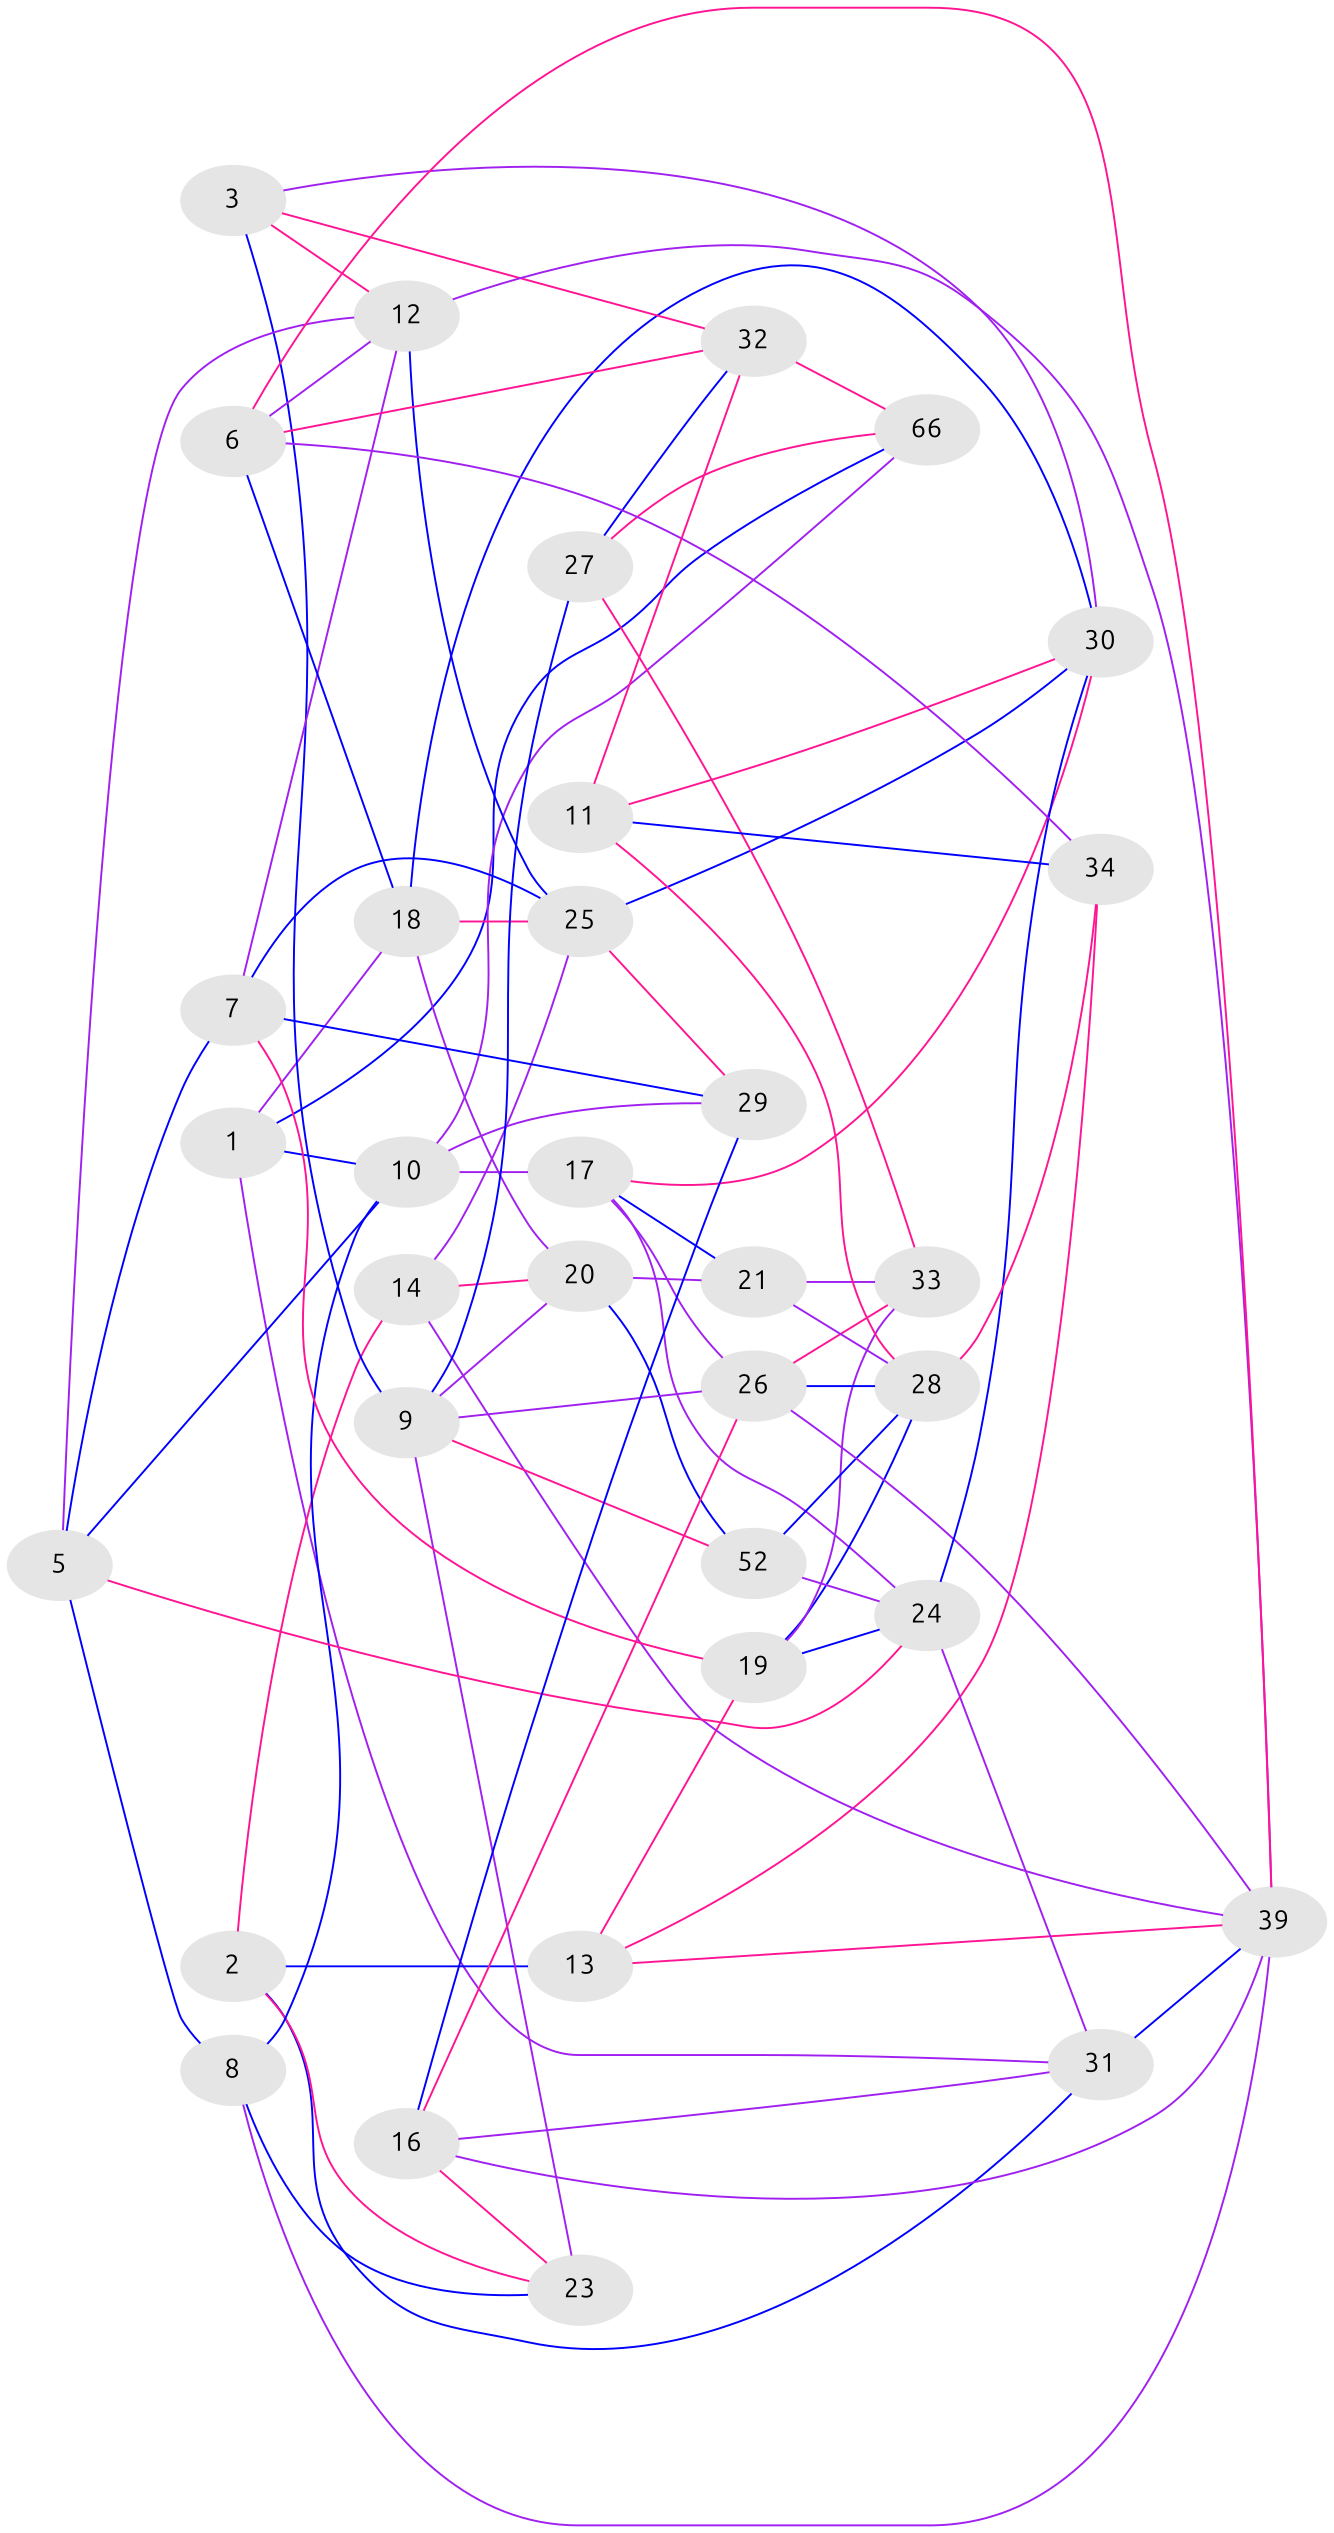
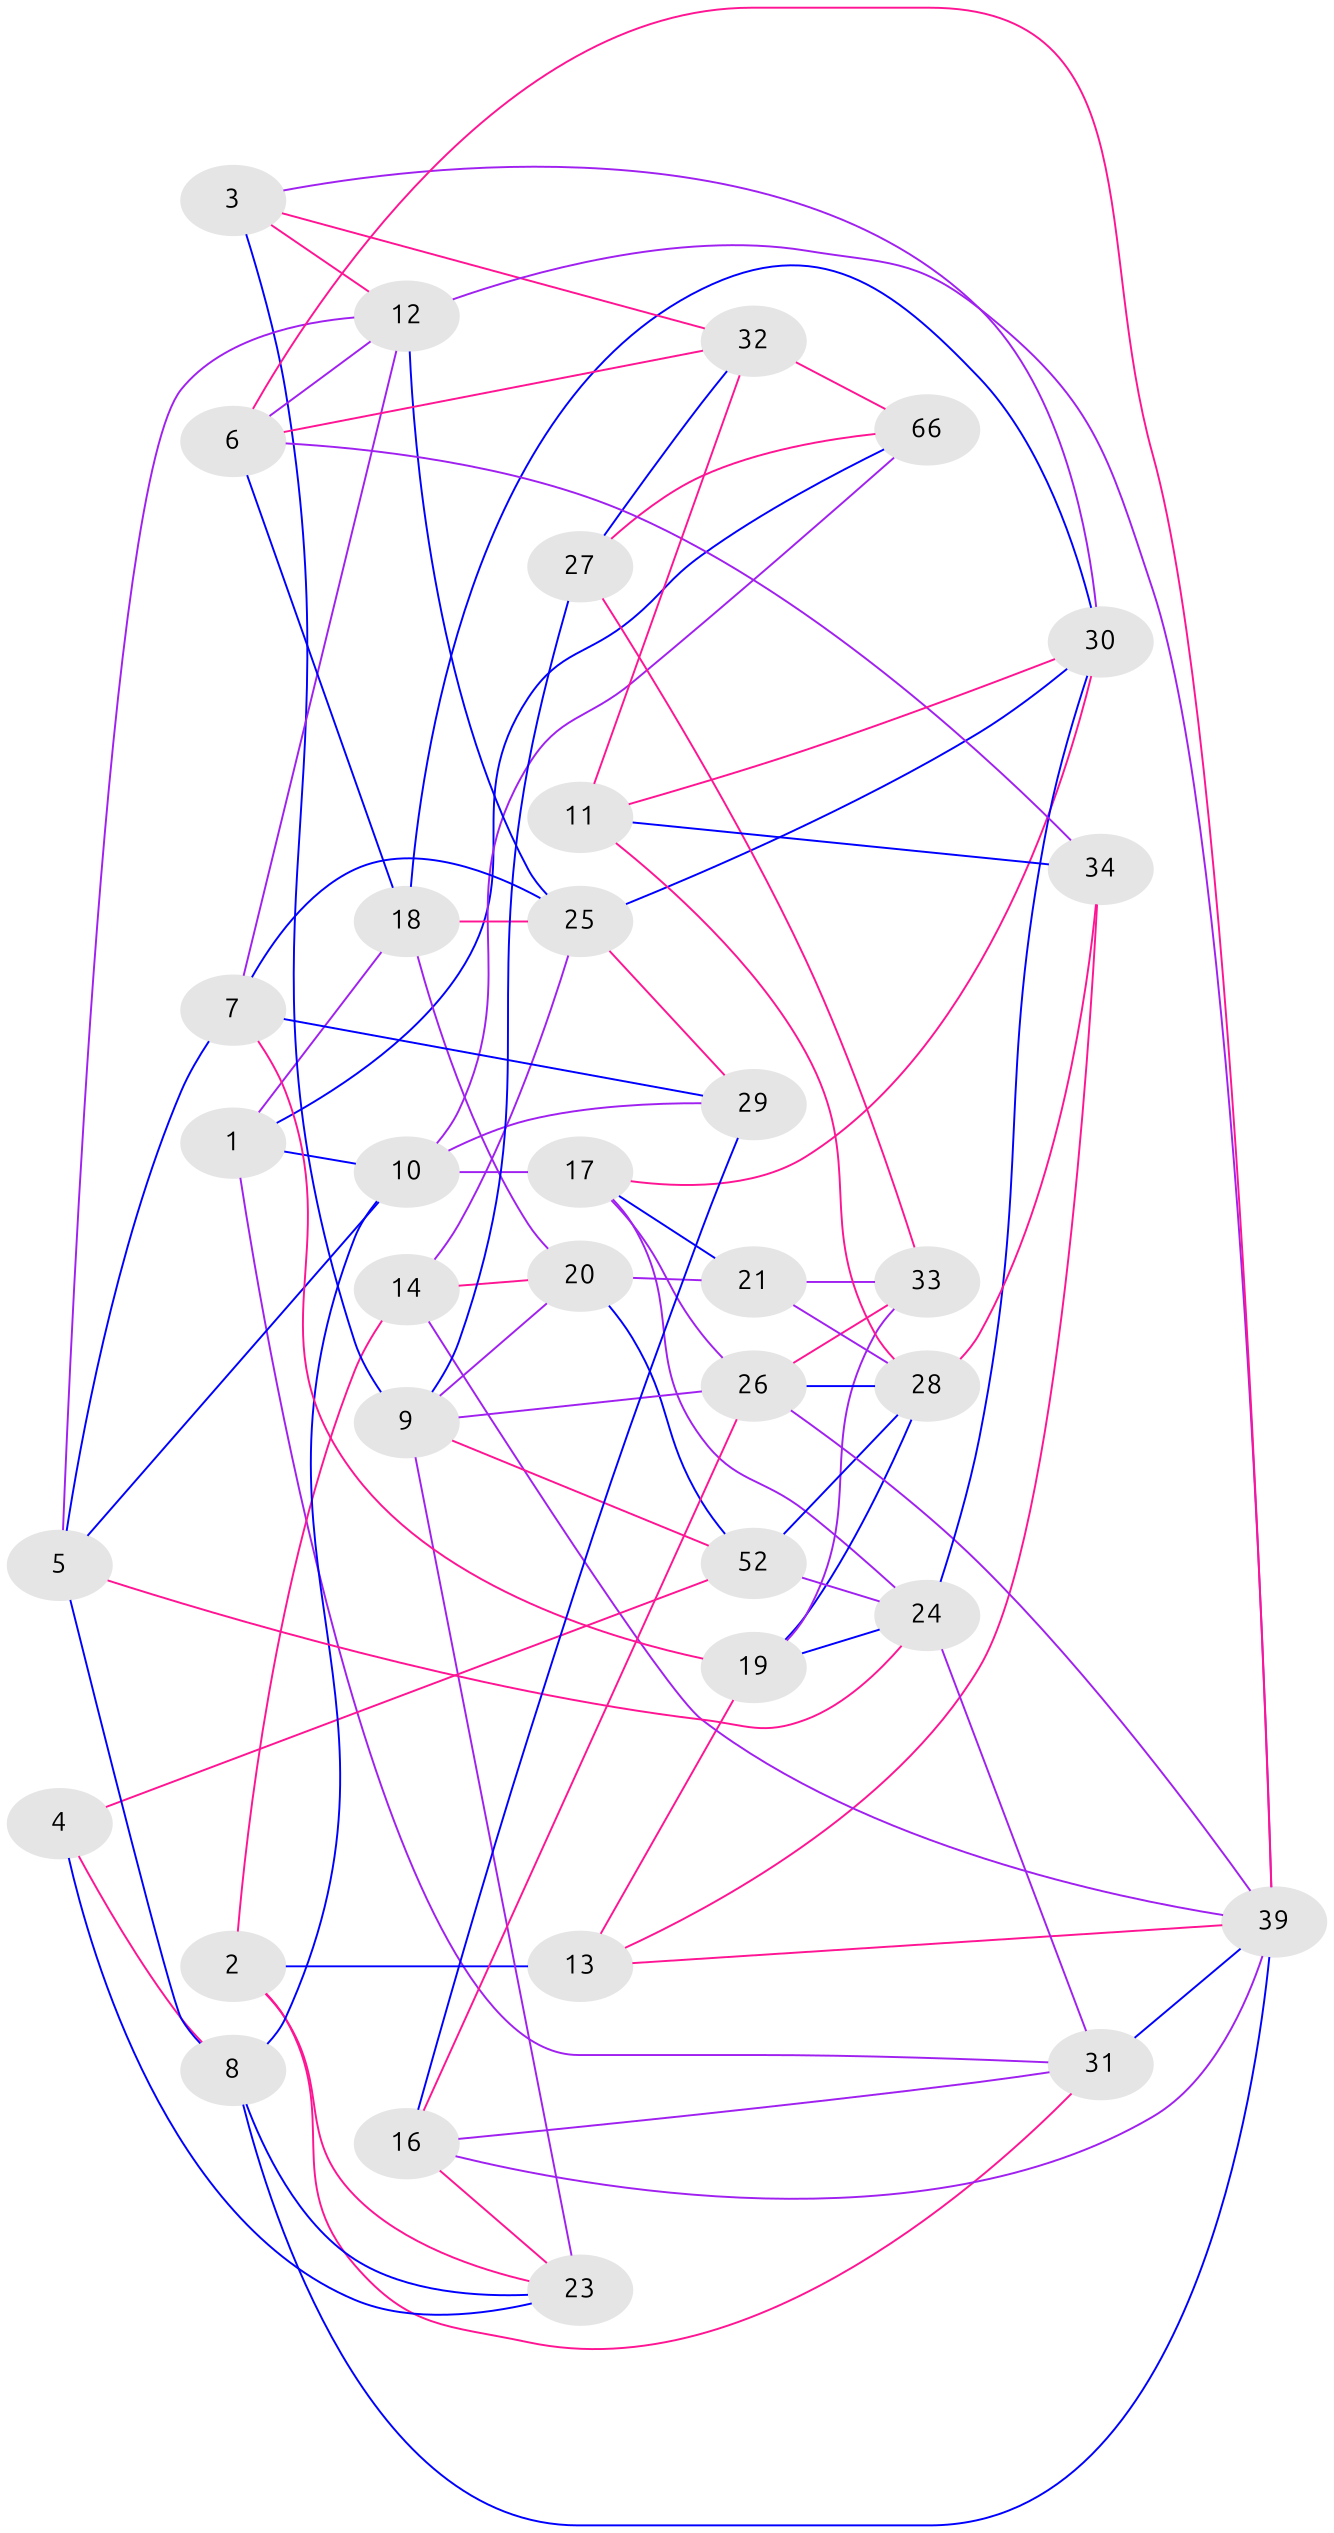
node "4": added
edge "2" -- "31": color blue -> deeppink
edge "39" -- "8": color purple -> blue
